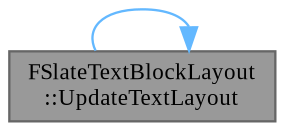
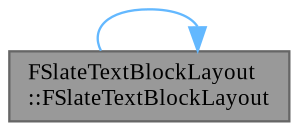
node "FSlateTextBlockLayout ::UpdateTextLayout": label "FSlateTextBlockLayout ::UpdateTextLayout" -> "FSlateTextBlockLayout ::FSlateTextBlockLayout"
